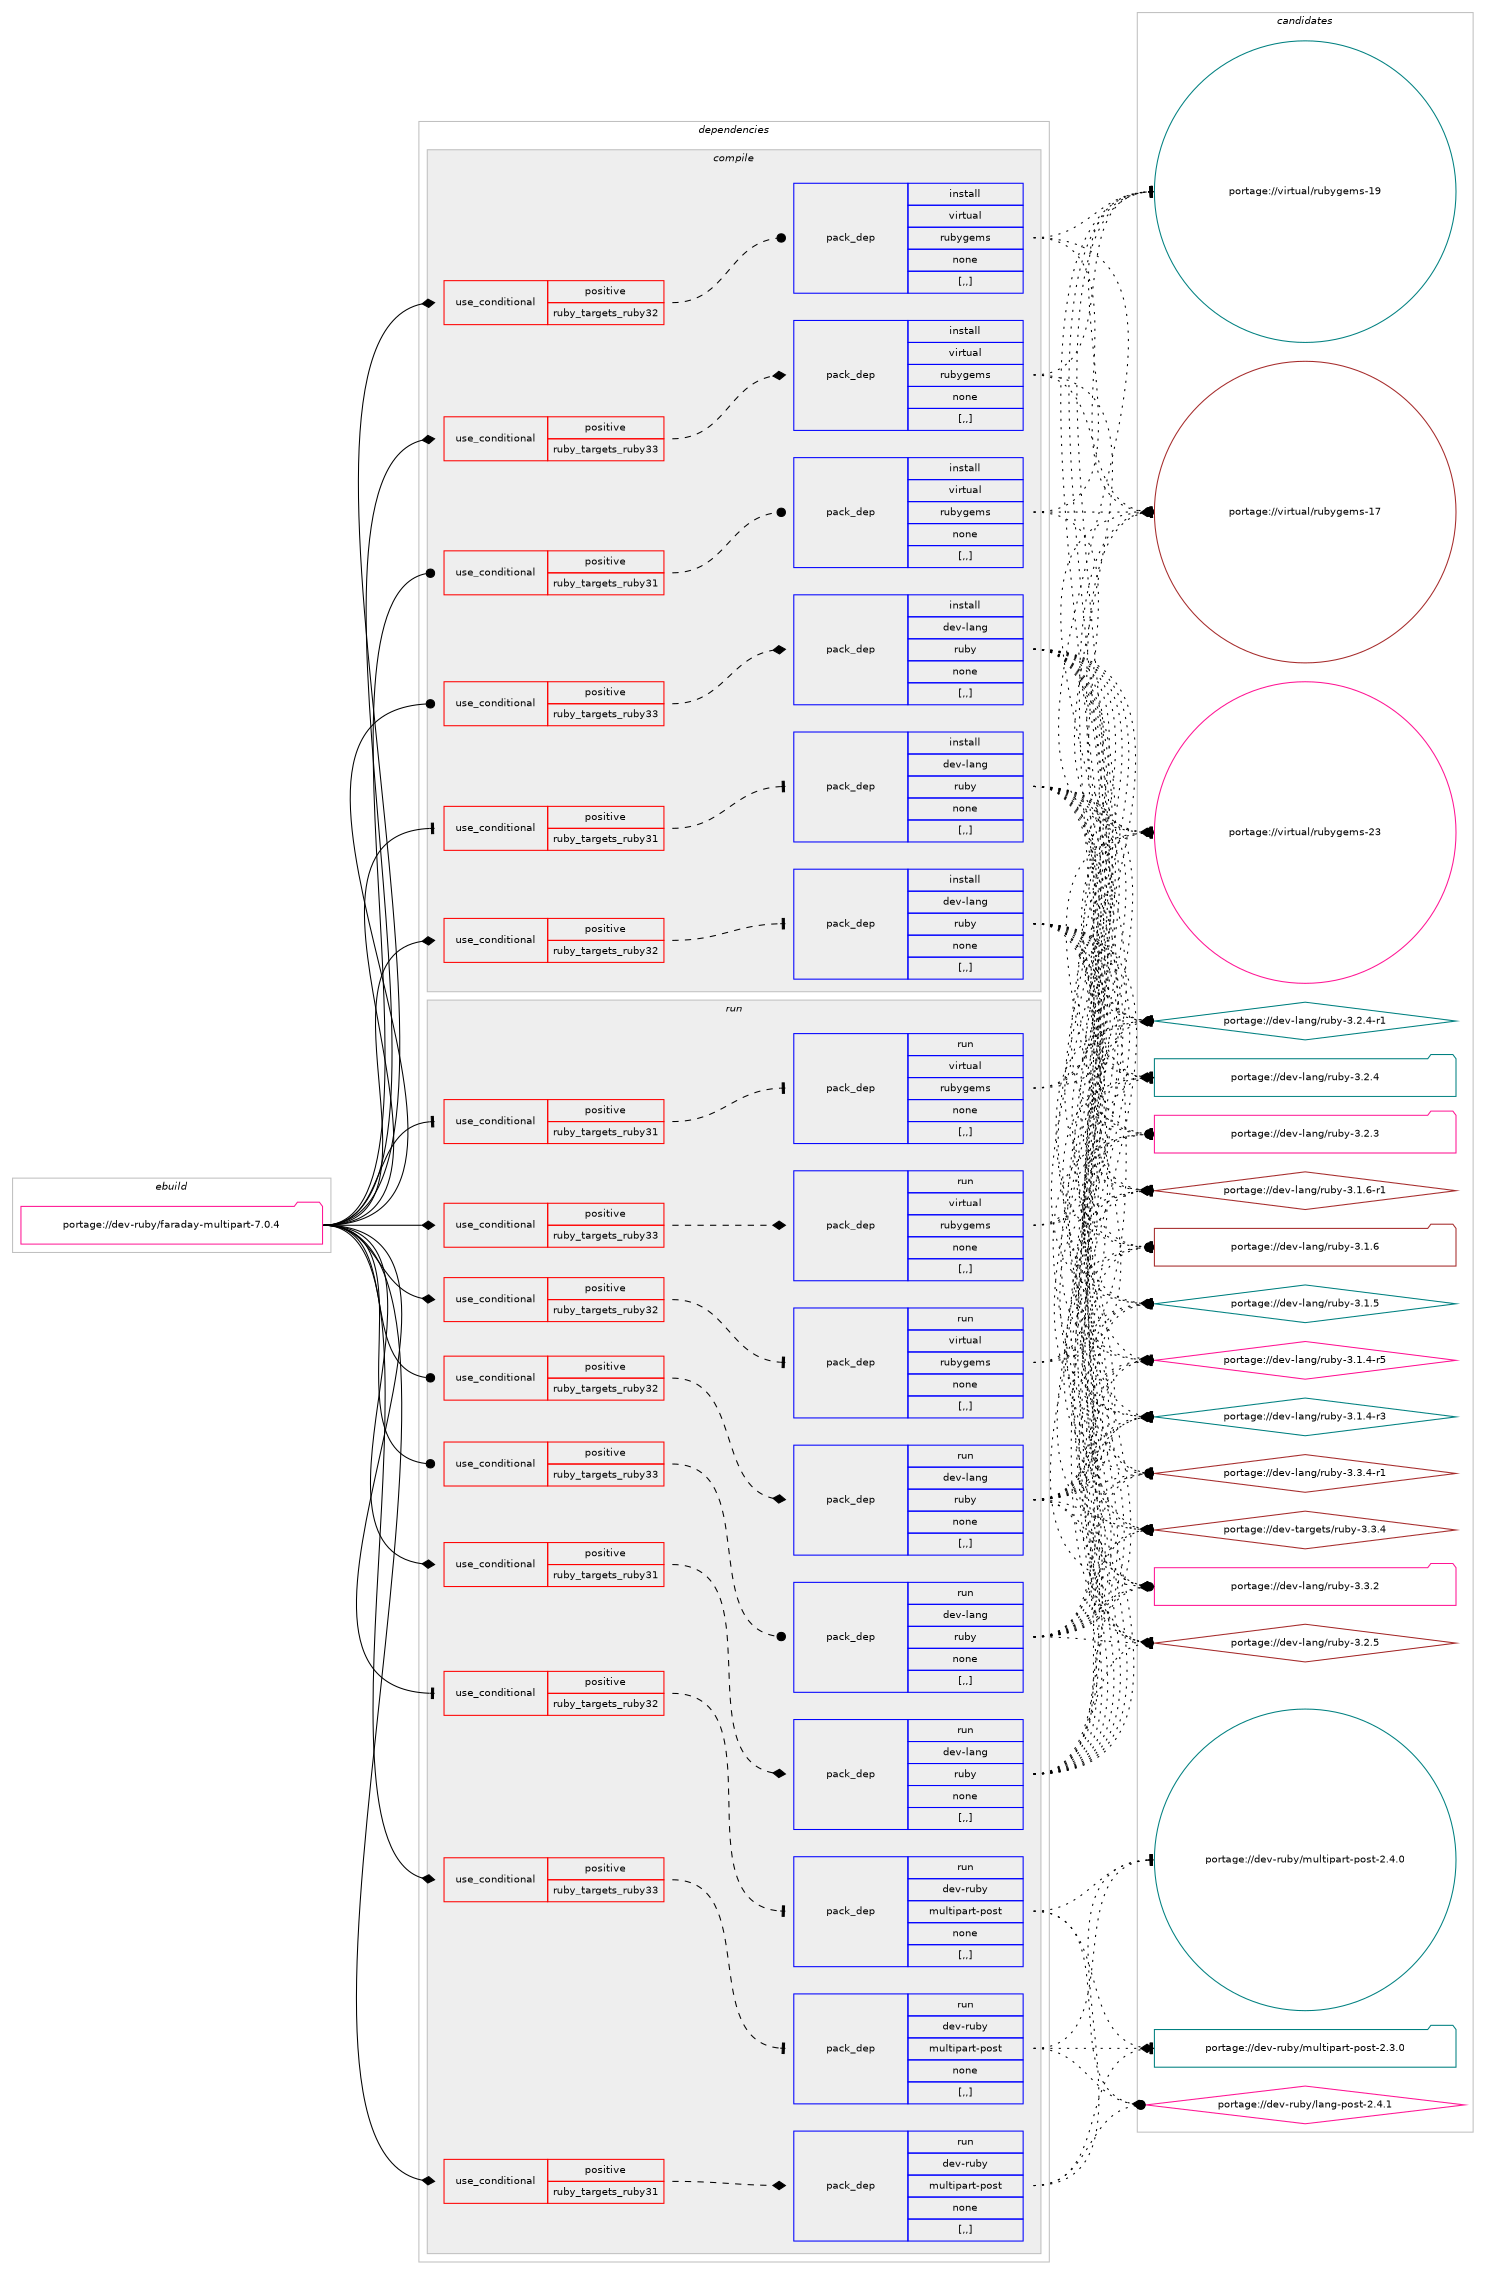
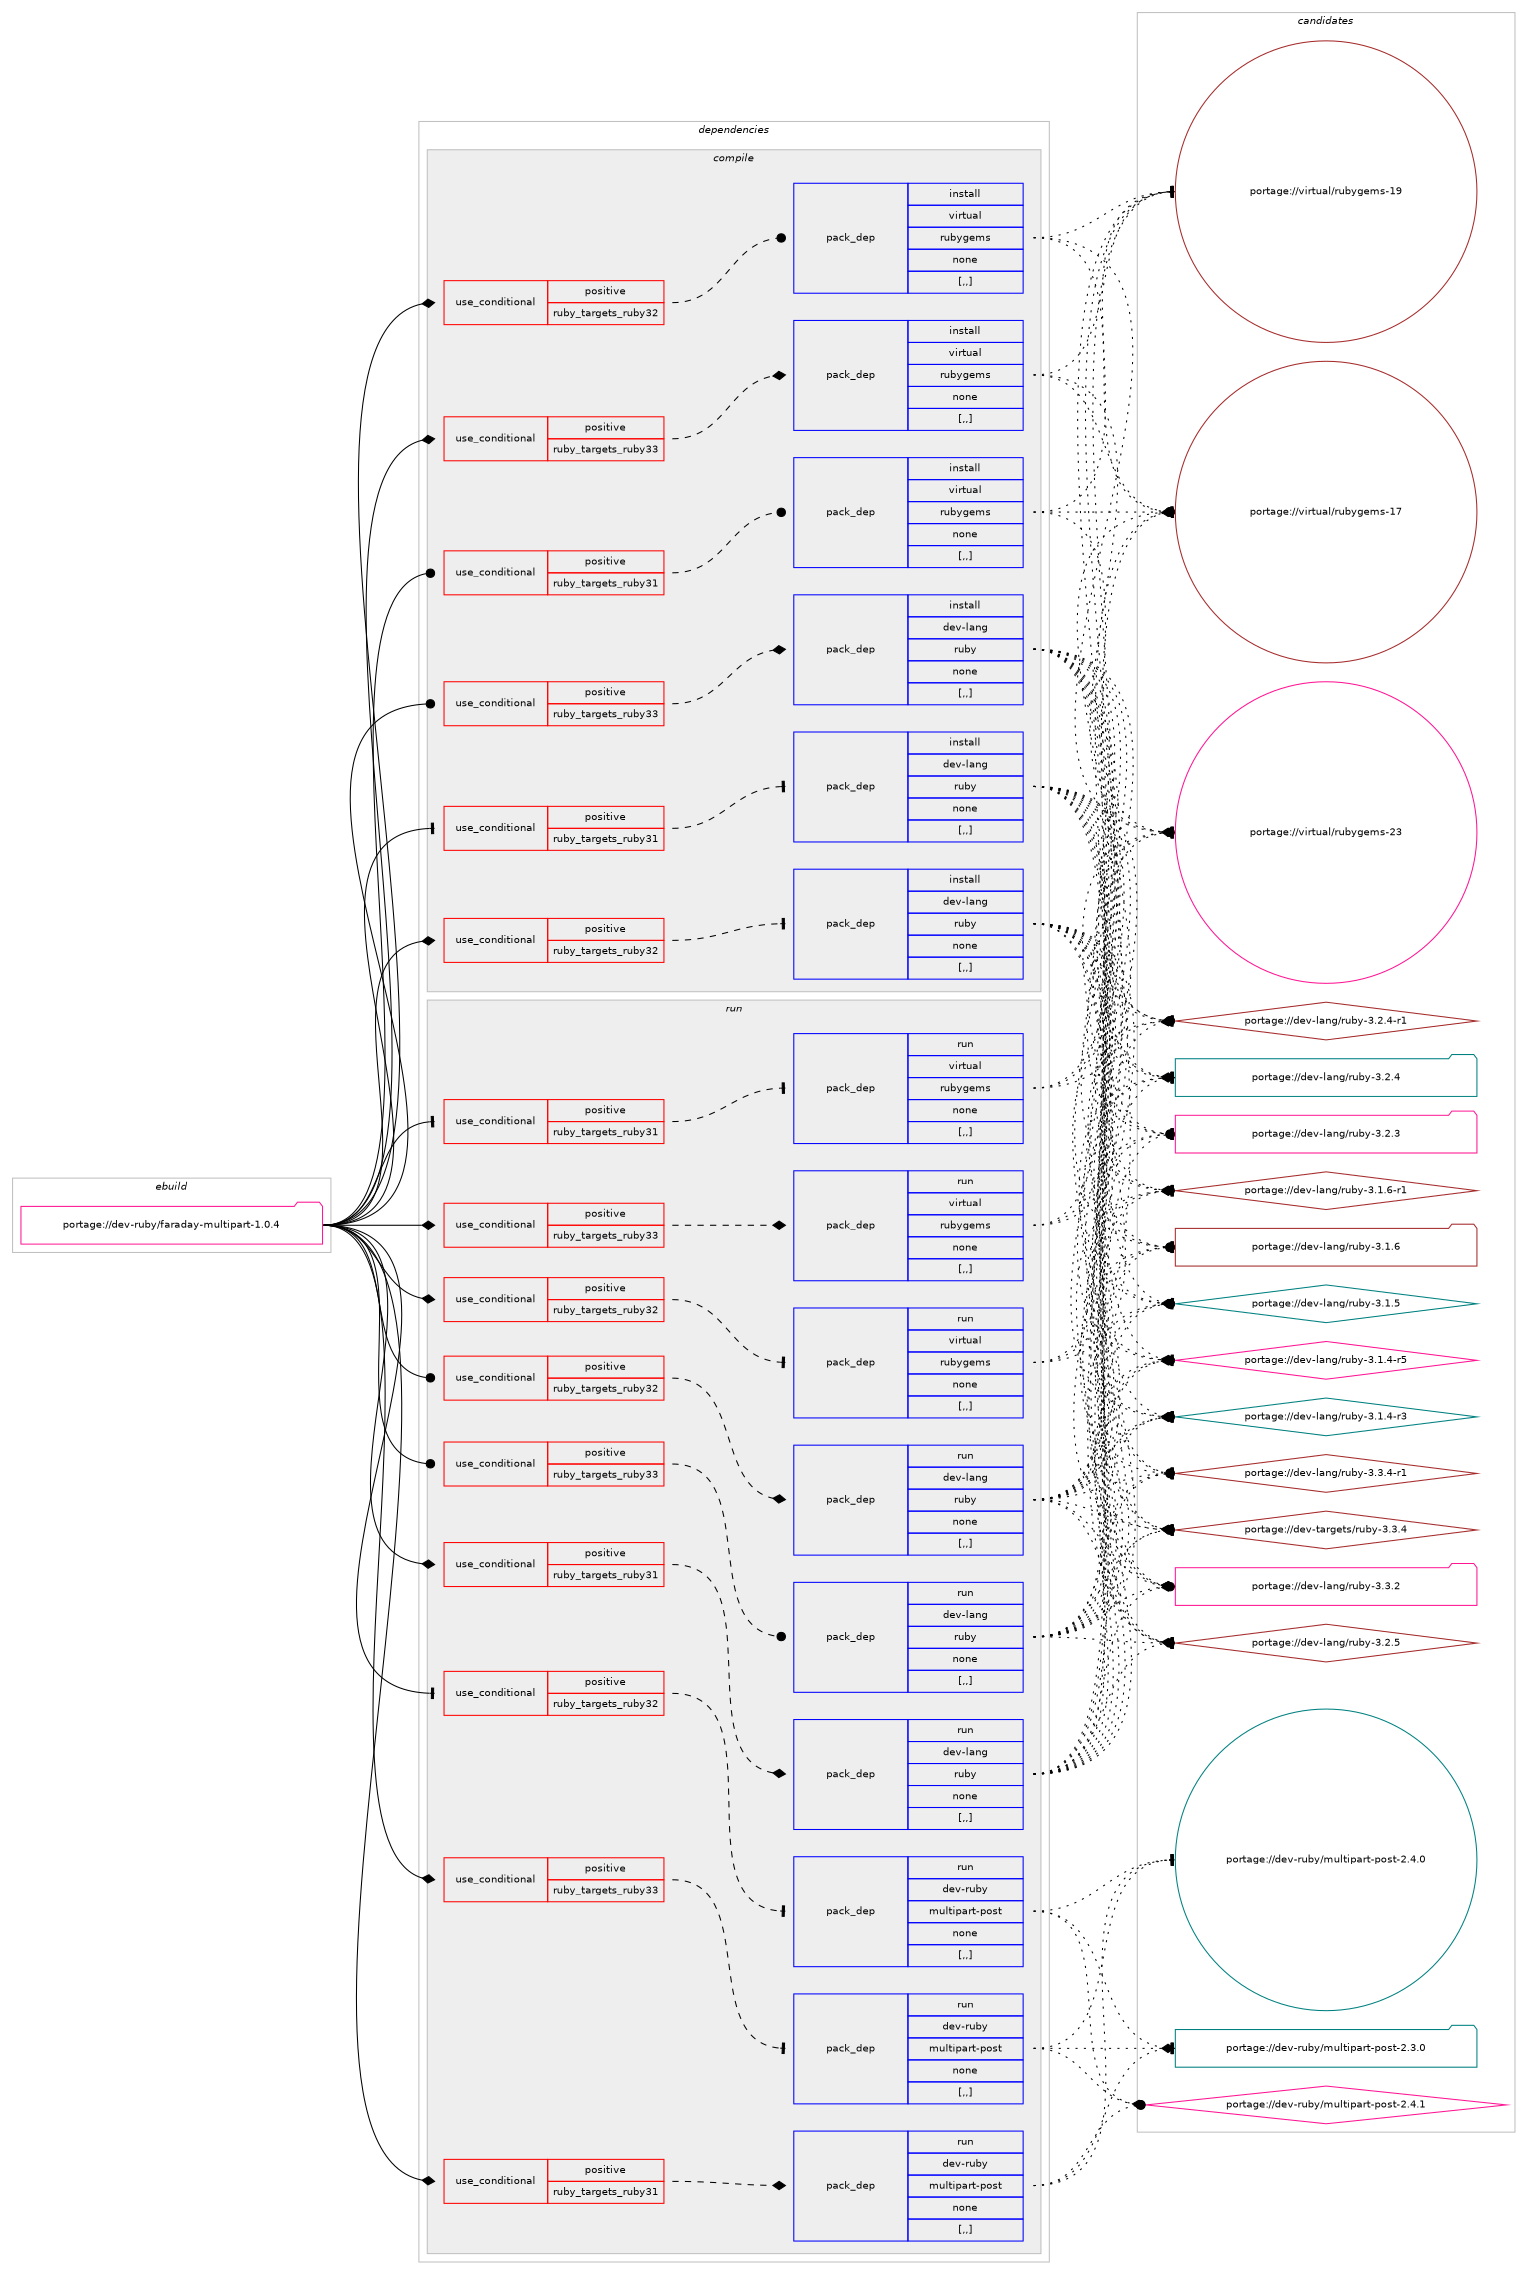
node "portage://virtual/rubygems-19": color teal -> brown
node "portage://dev-lang/ruby-3.2.4-r1": color teal -> brown
node "portage://dev-ruby/faraday-multipart-7.0.4": label "portage://dev-ruby/faraday-multipart-7.0.4" -> "portage://dev-ruby/faraday-multipart-1.0.4"
node "portage://dev-ruby/lang-post-2.4.1": label "portage://dev-ruby/lang-post-2.4.1" -> "portage://dev-ruby/multipart-post-2.4.1"
